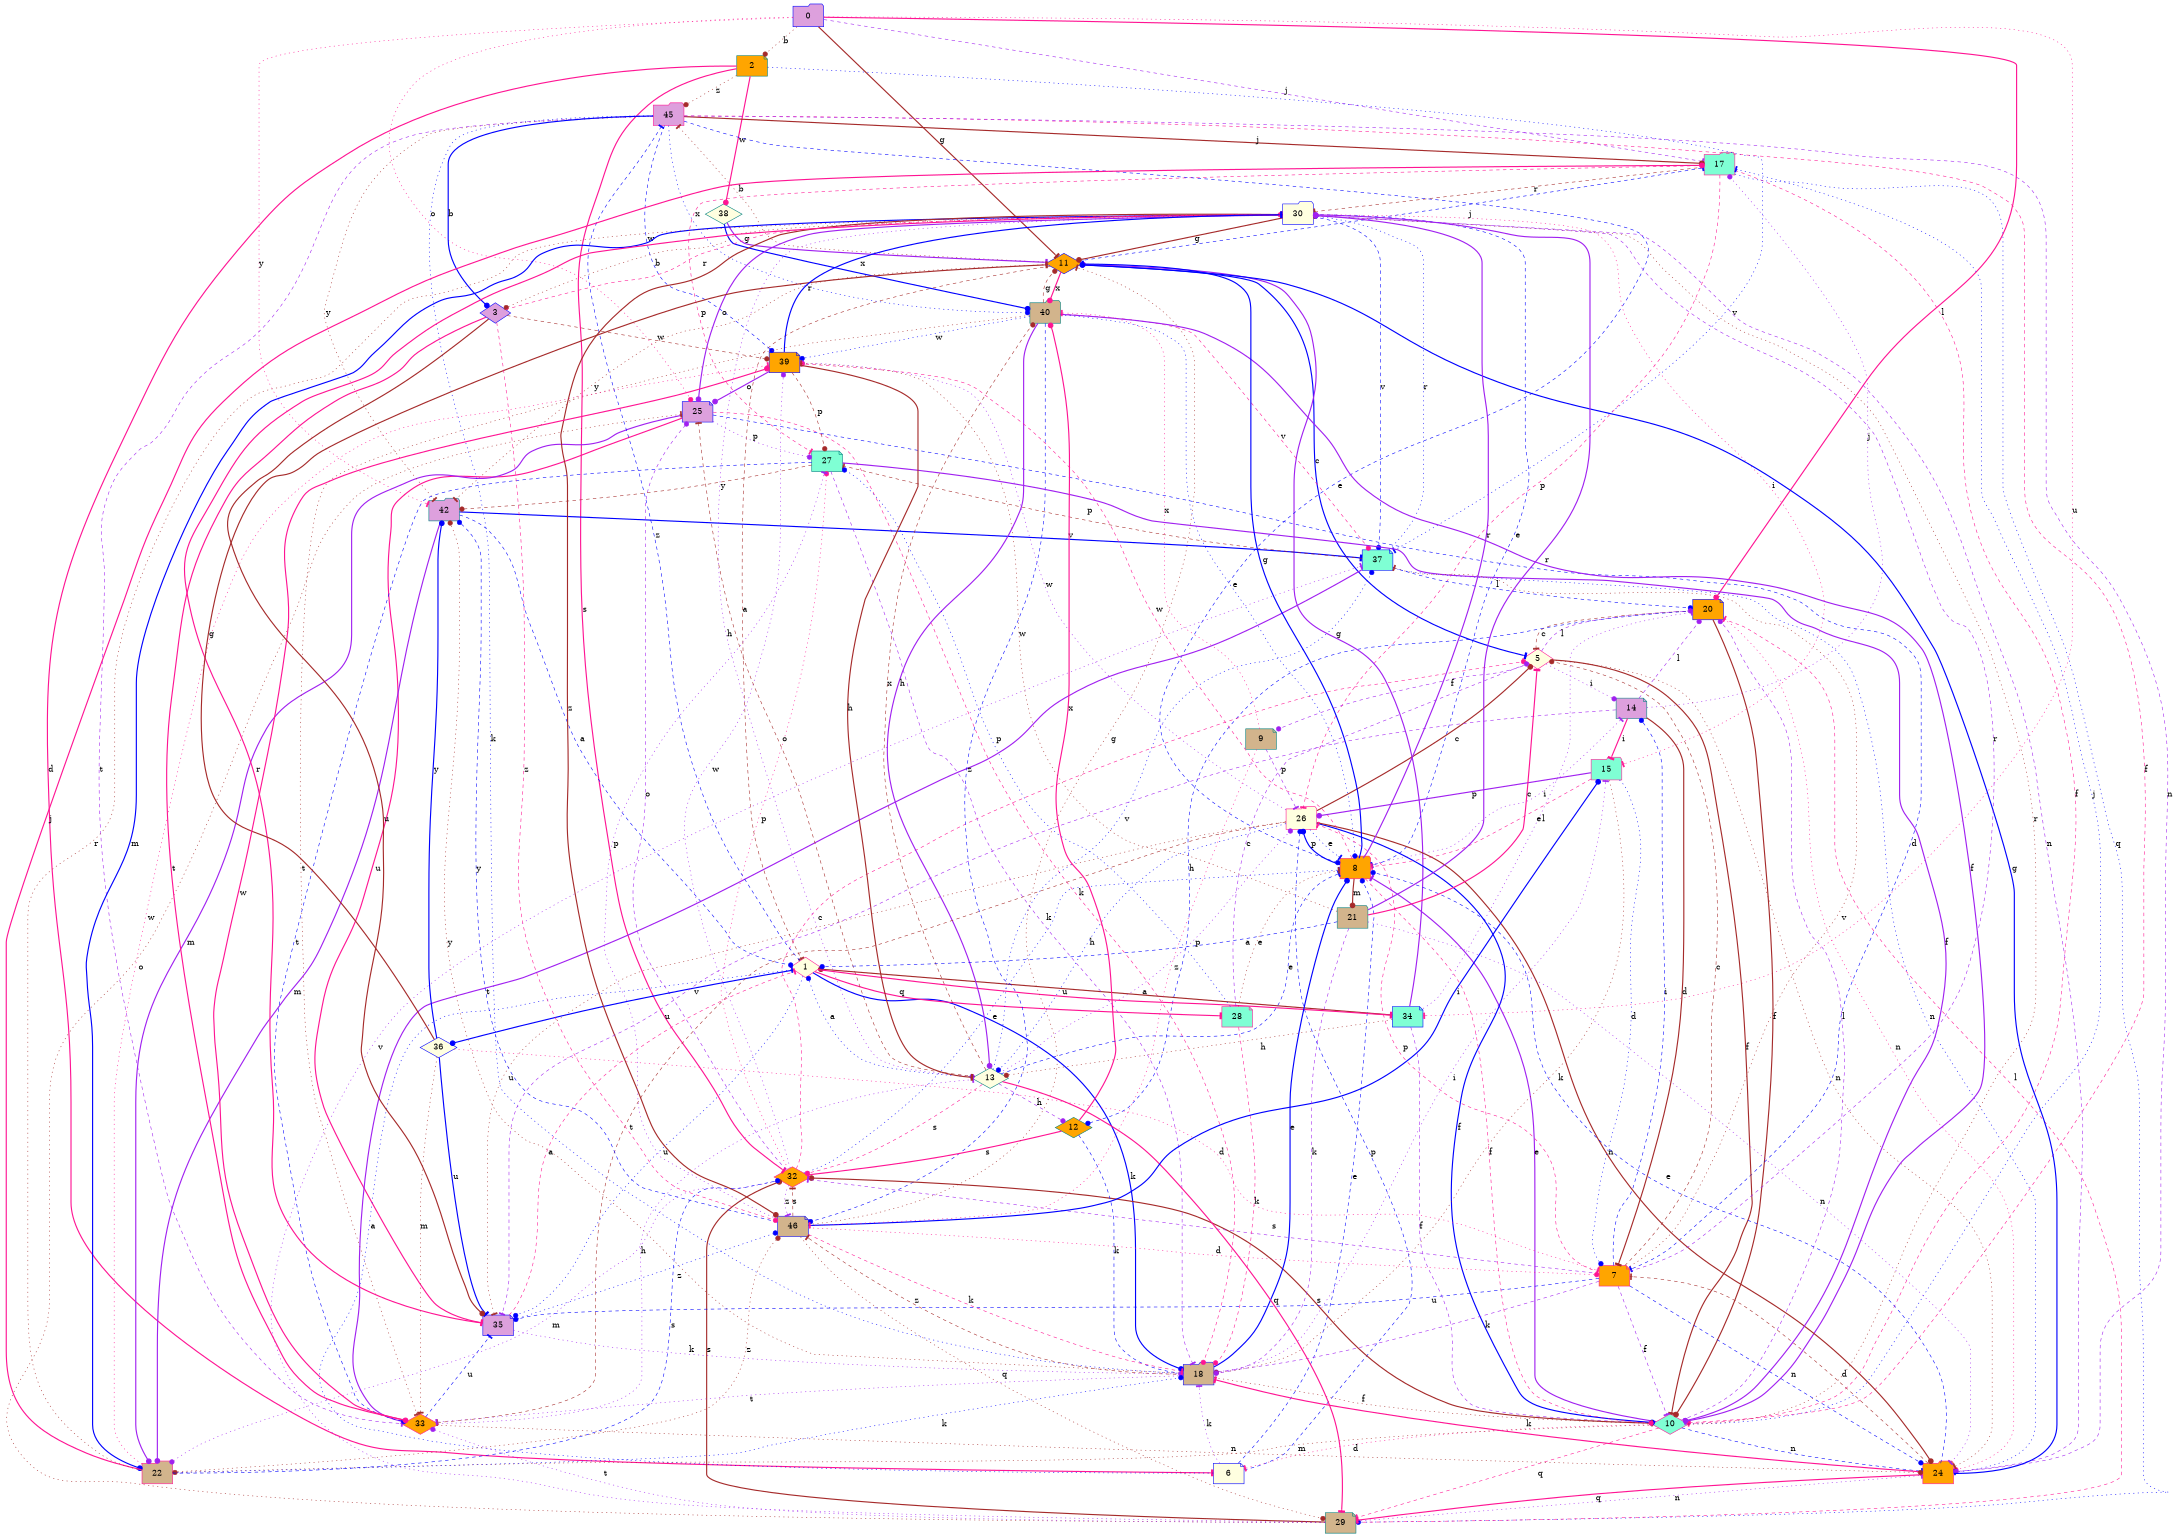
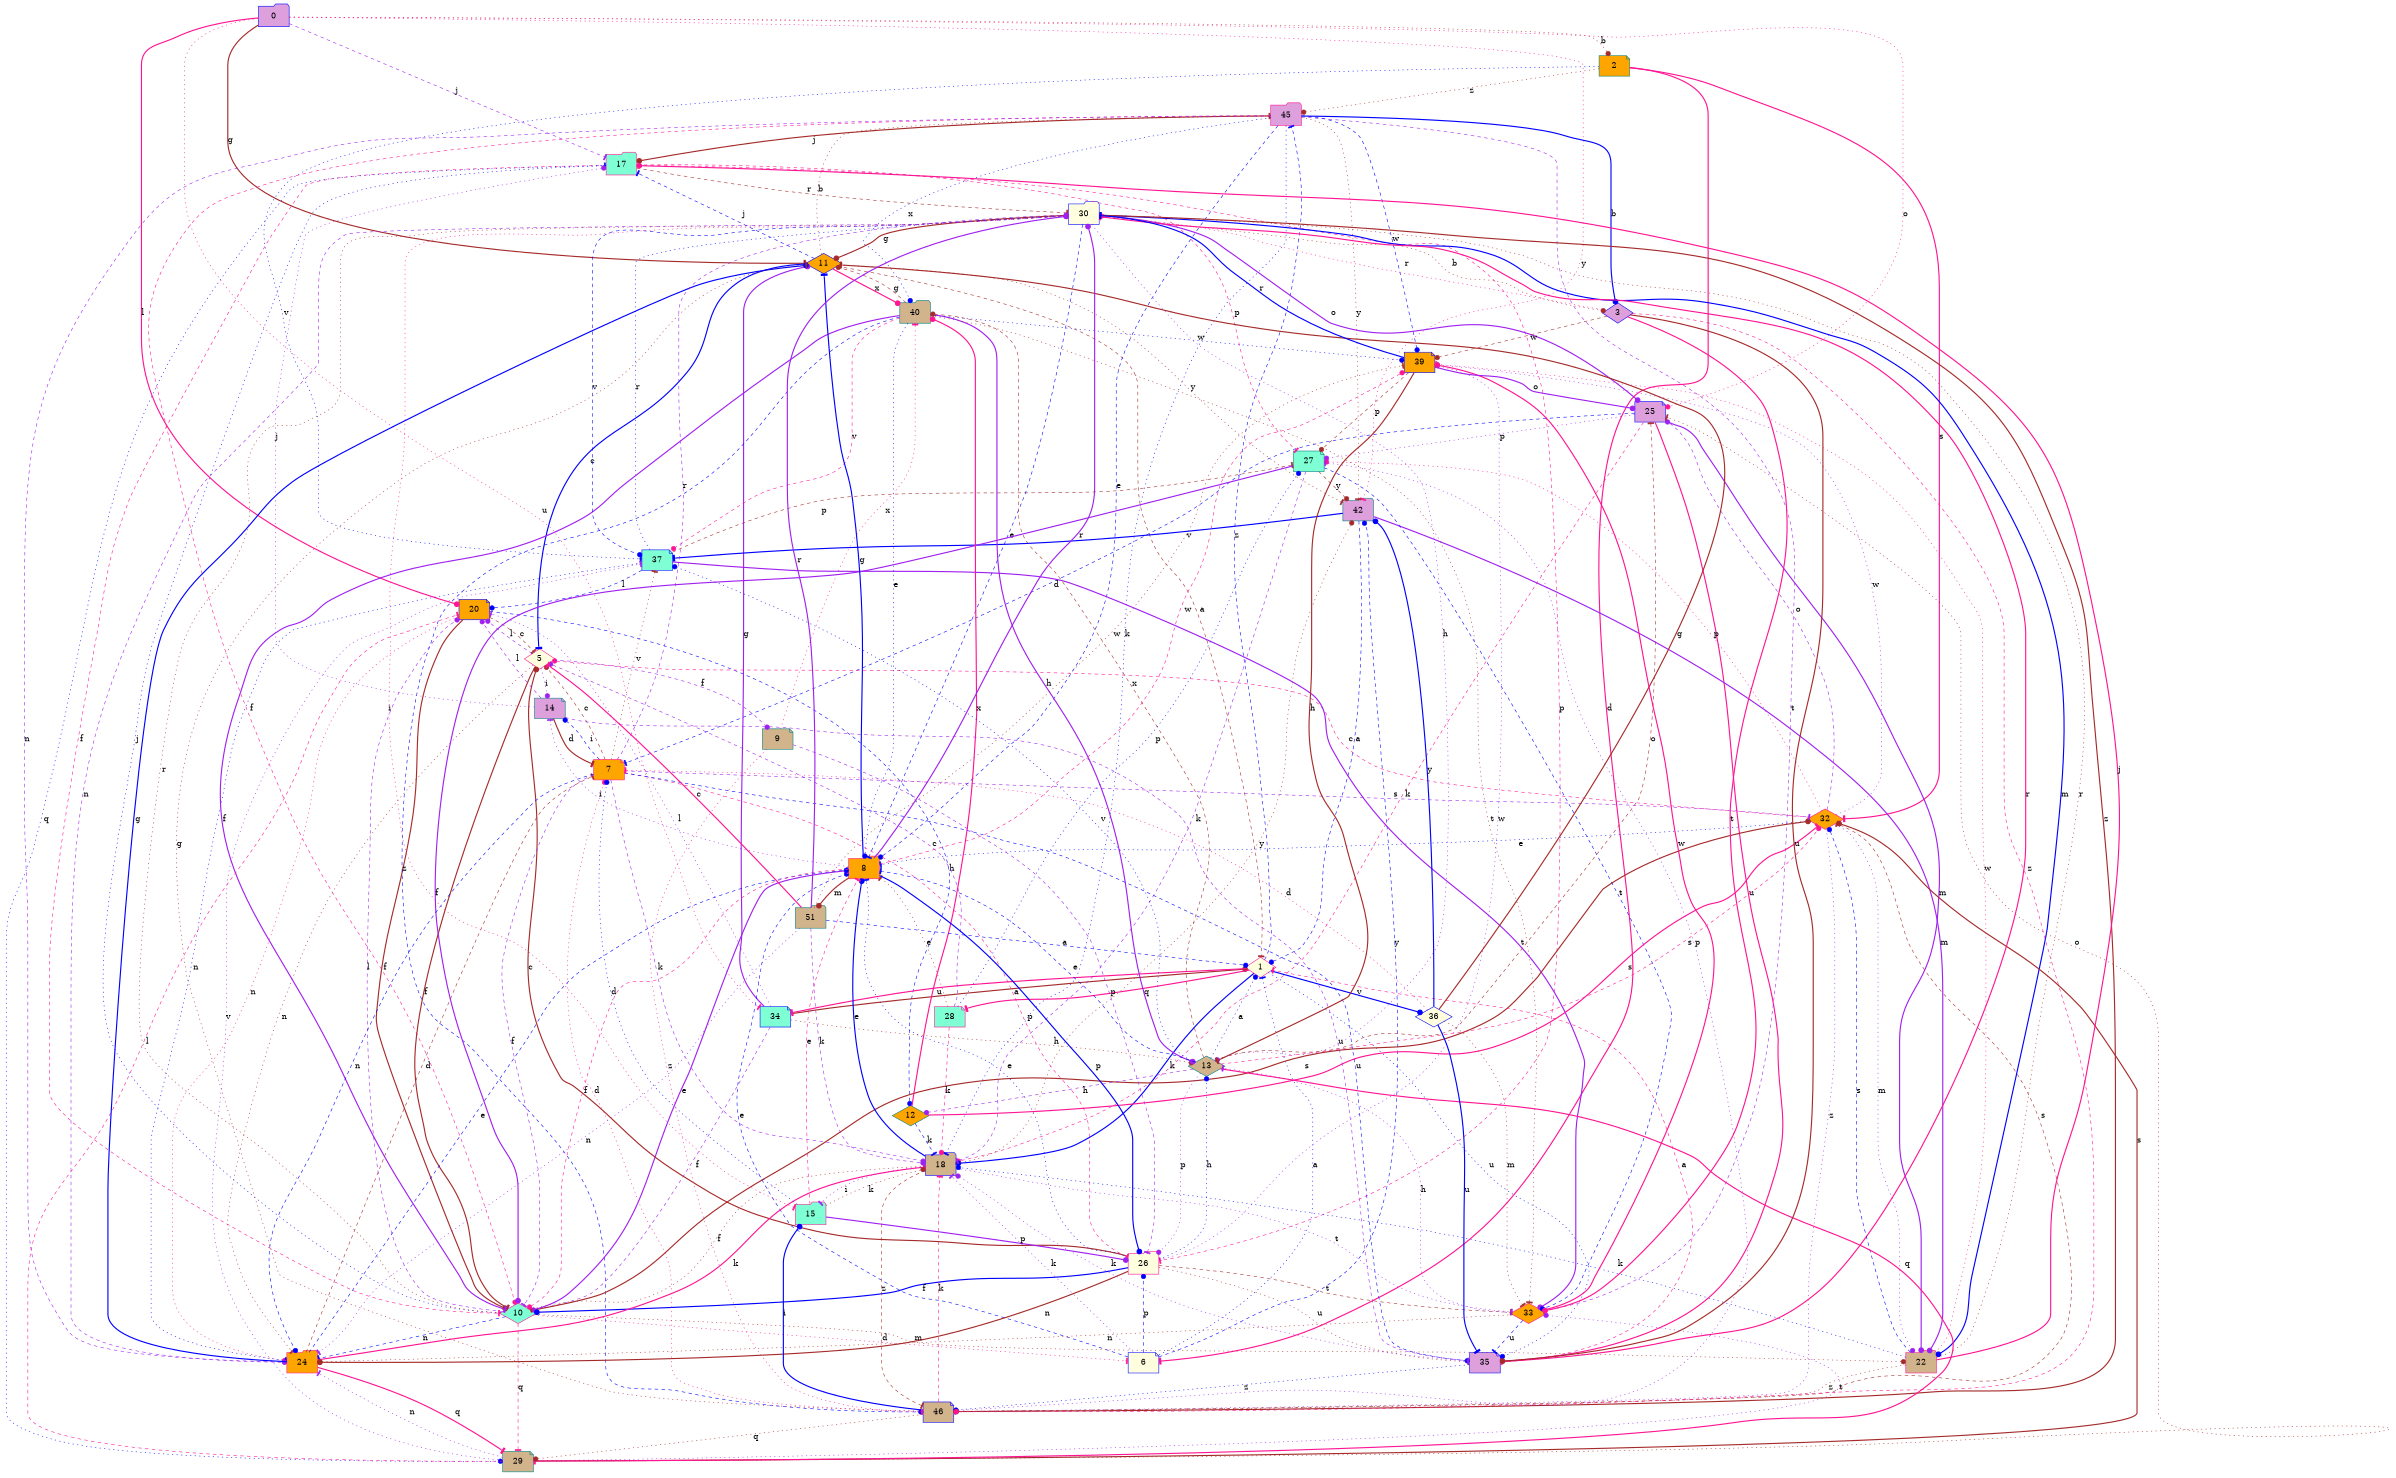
node "38": removed
edge "3" -> "30": style dashed -> dotted
edge "14" -> "15": removed, label "i"
node "21": label "21" -> "51"
edge "46" -> "42": now "6" -> "42"
node "13": fillcolor lightyellow -> tan
